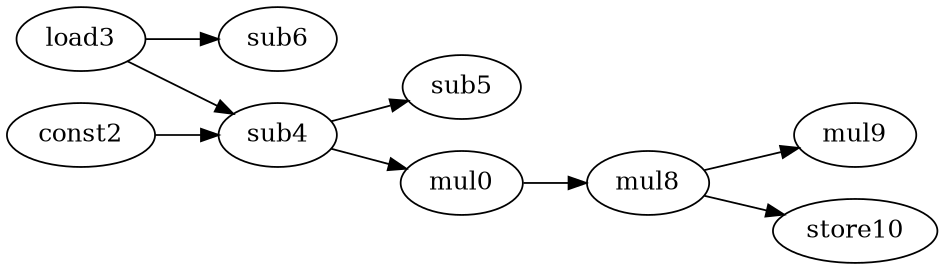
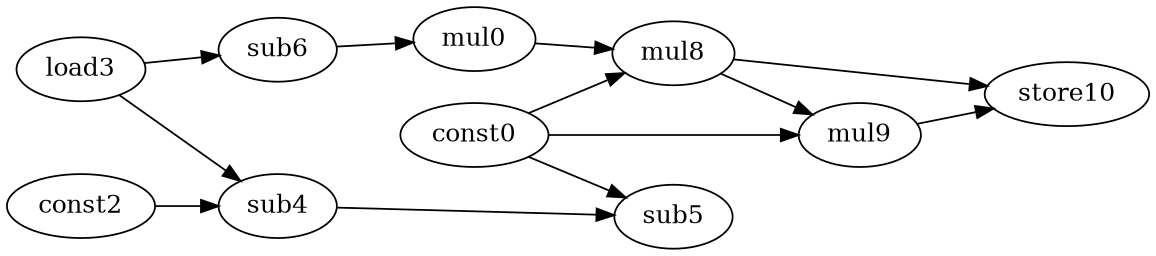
edge "mul9" -> "store10": added
node "const0": added
edge "sub4" -> "mul0": now "sub6" -> "mul0"
